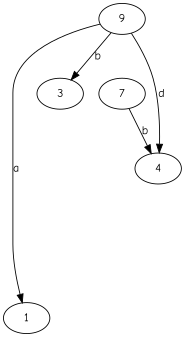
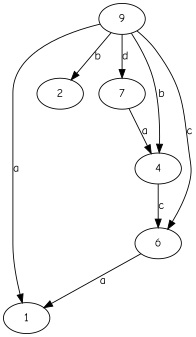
edge "9" -> "7": added, label "d"
node "3": label "3" -> "2"
edge "9" -> "4": label "d" -> "b"
edge "7" -> "4": label "b" -> "a"
node "6": added
